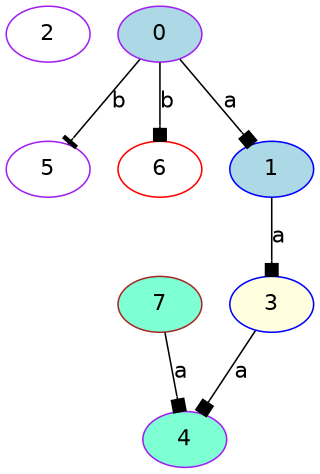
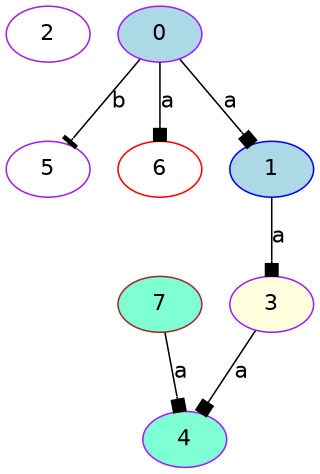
edge "0" -> "6": label "b" -> "a"
node "3": color blue -> purple
